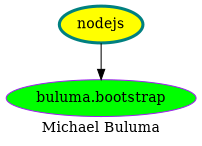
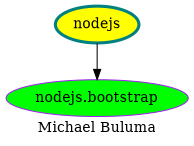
node "buluma.bootstrap": label "buluma.bootstrap" -> "nodejs.bootstrap"
